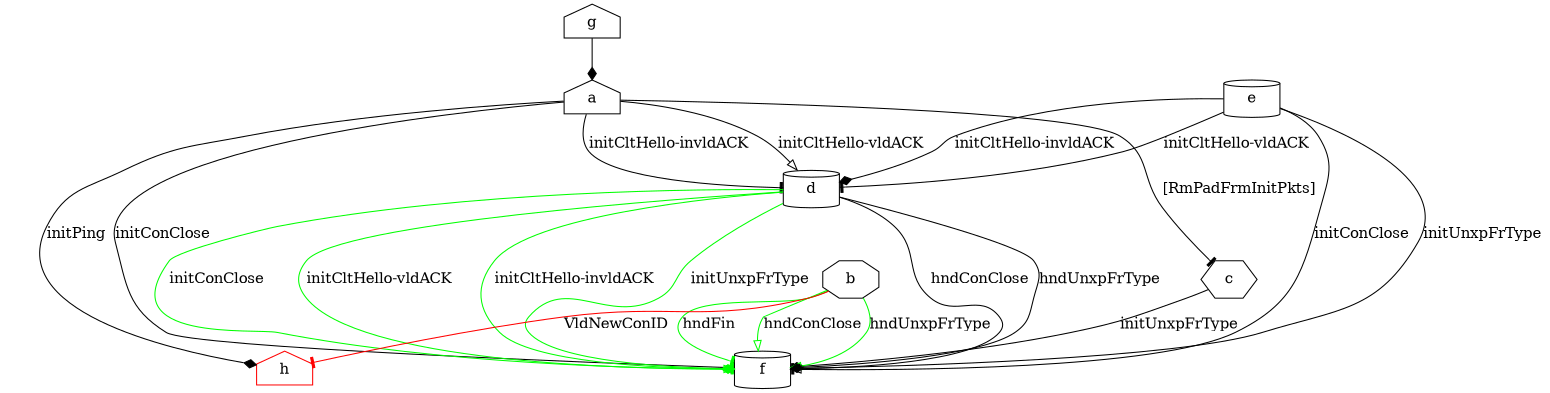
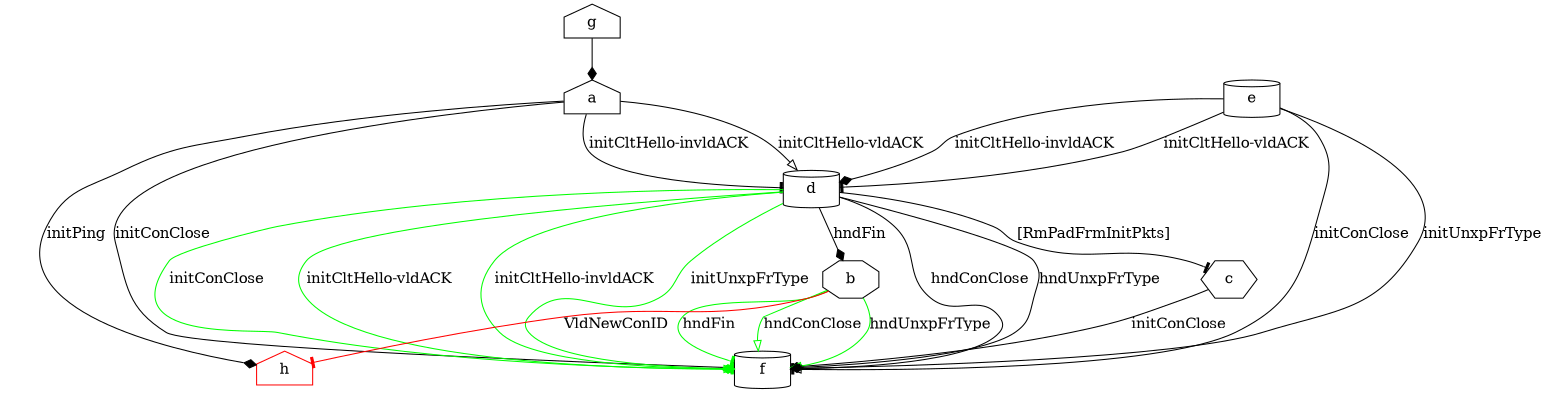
edge "a" -> "c": now "d" -> "c"
edge "d" -> "b": added, label "hndFin"
edge "c" -> "f": label "initUnxpFrType " -> "initConClose "
